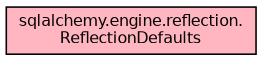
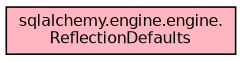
node "sqlalchemy.engine.reflection. ReflectionDefaults": label "sqlalchemy.engine.reflection. ReflectionDefaults" -> "sqlalchemy.engine.engine. ReflectionDefaults"
